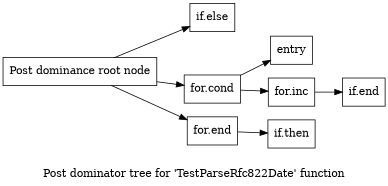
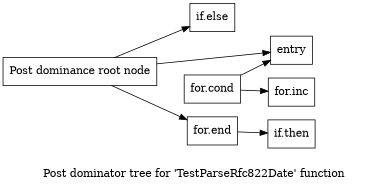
edge "Post dominance root node" -> "for.cond": now "Post dominance root node" -> "entry"
node "if.end": removed
